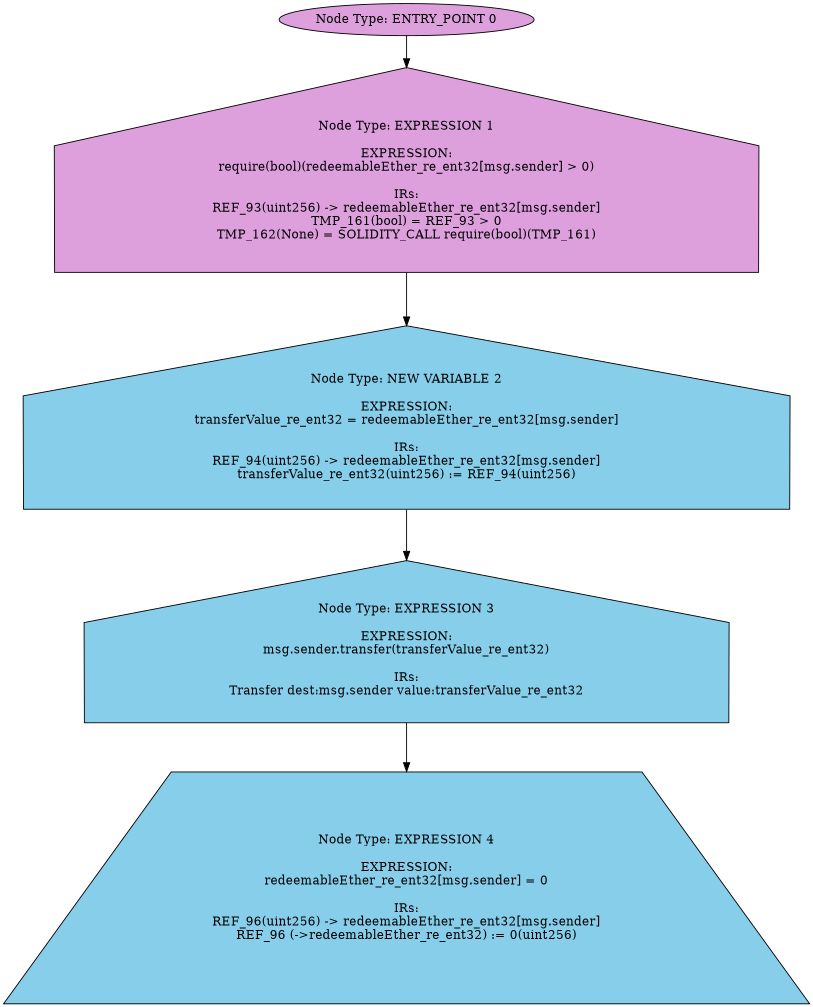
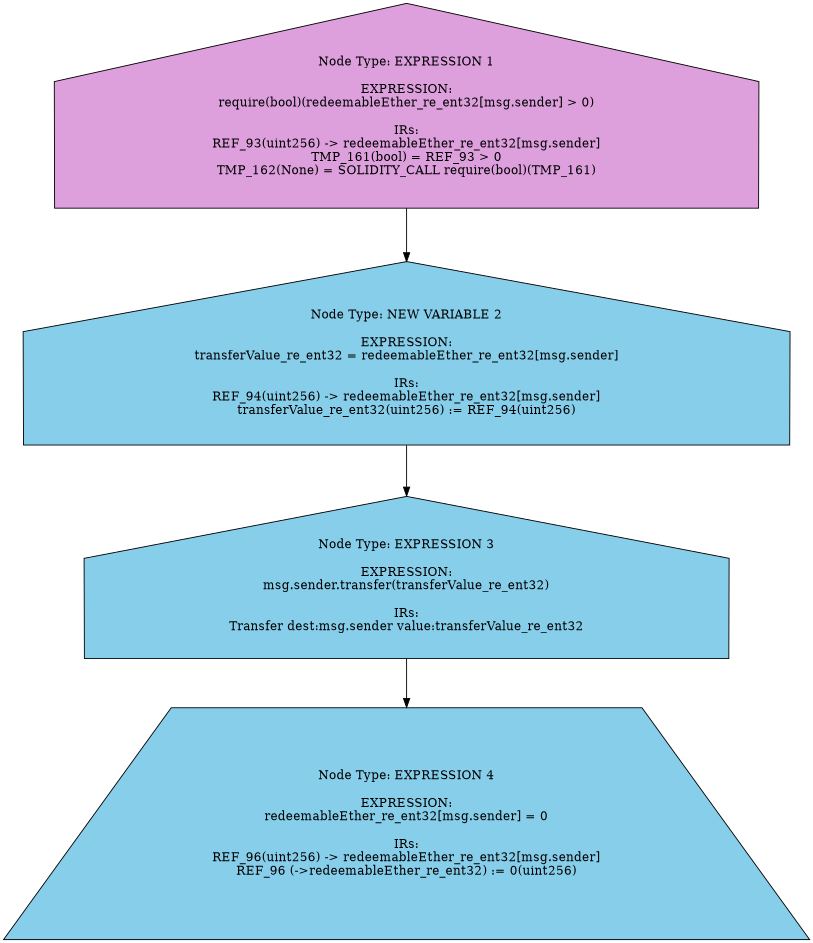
node "Node Type: ENTRY_POINT 0": removed
